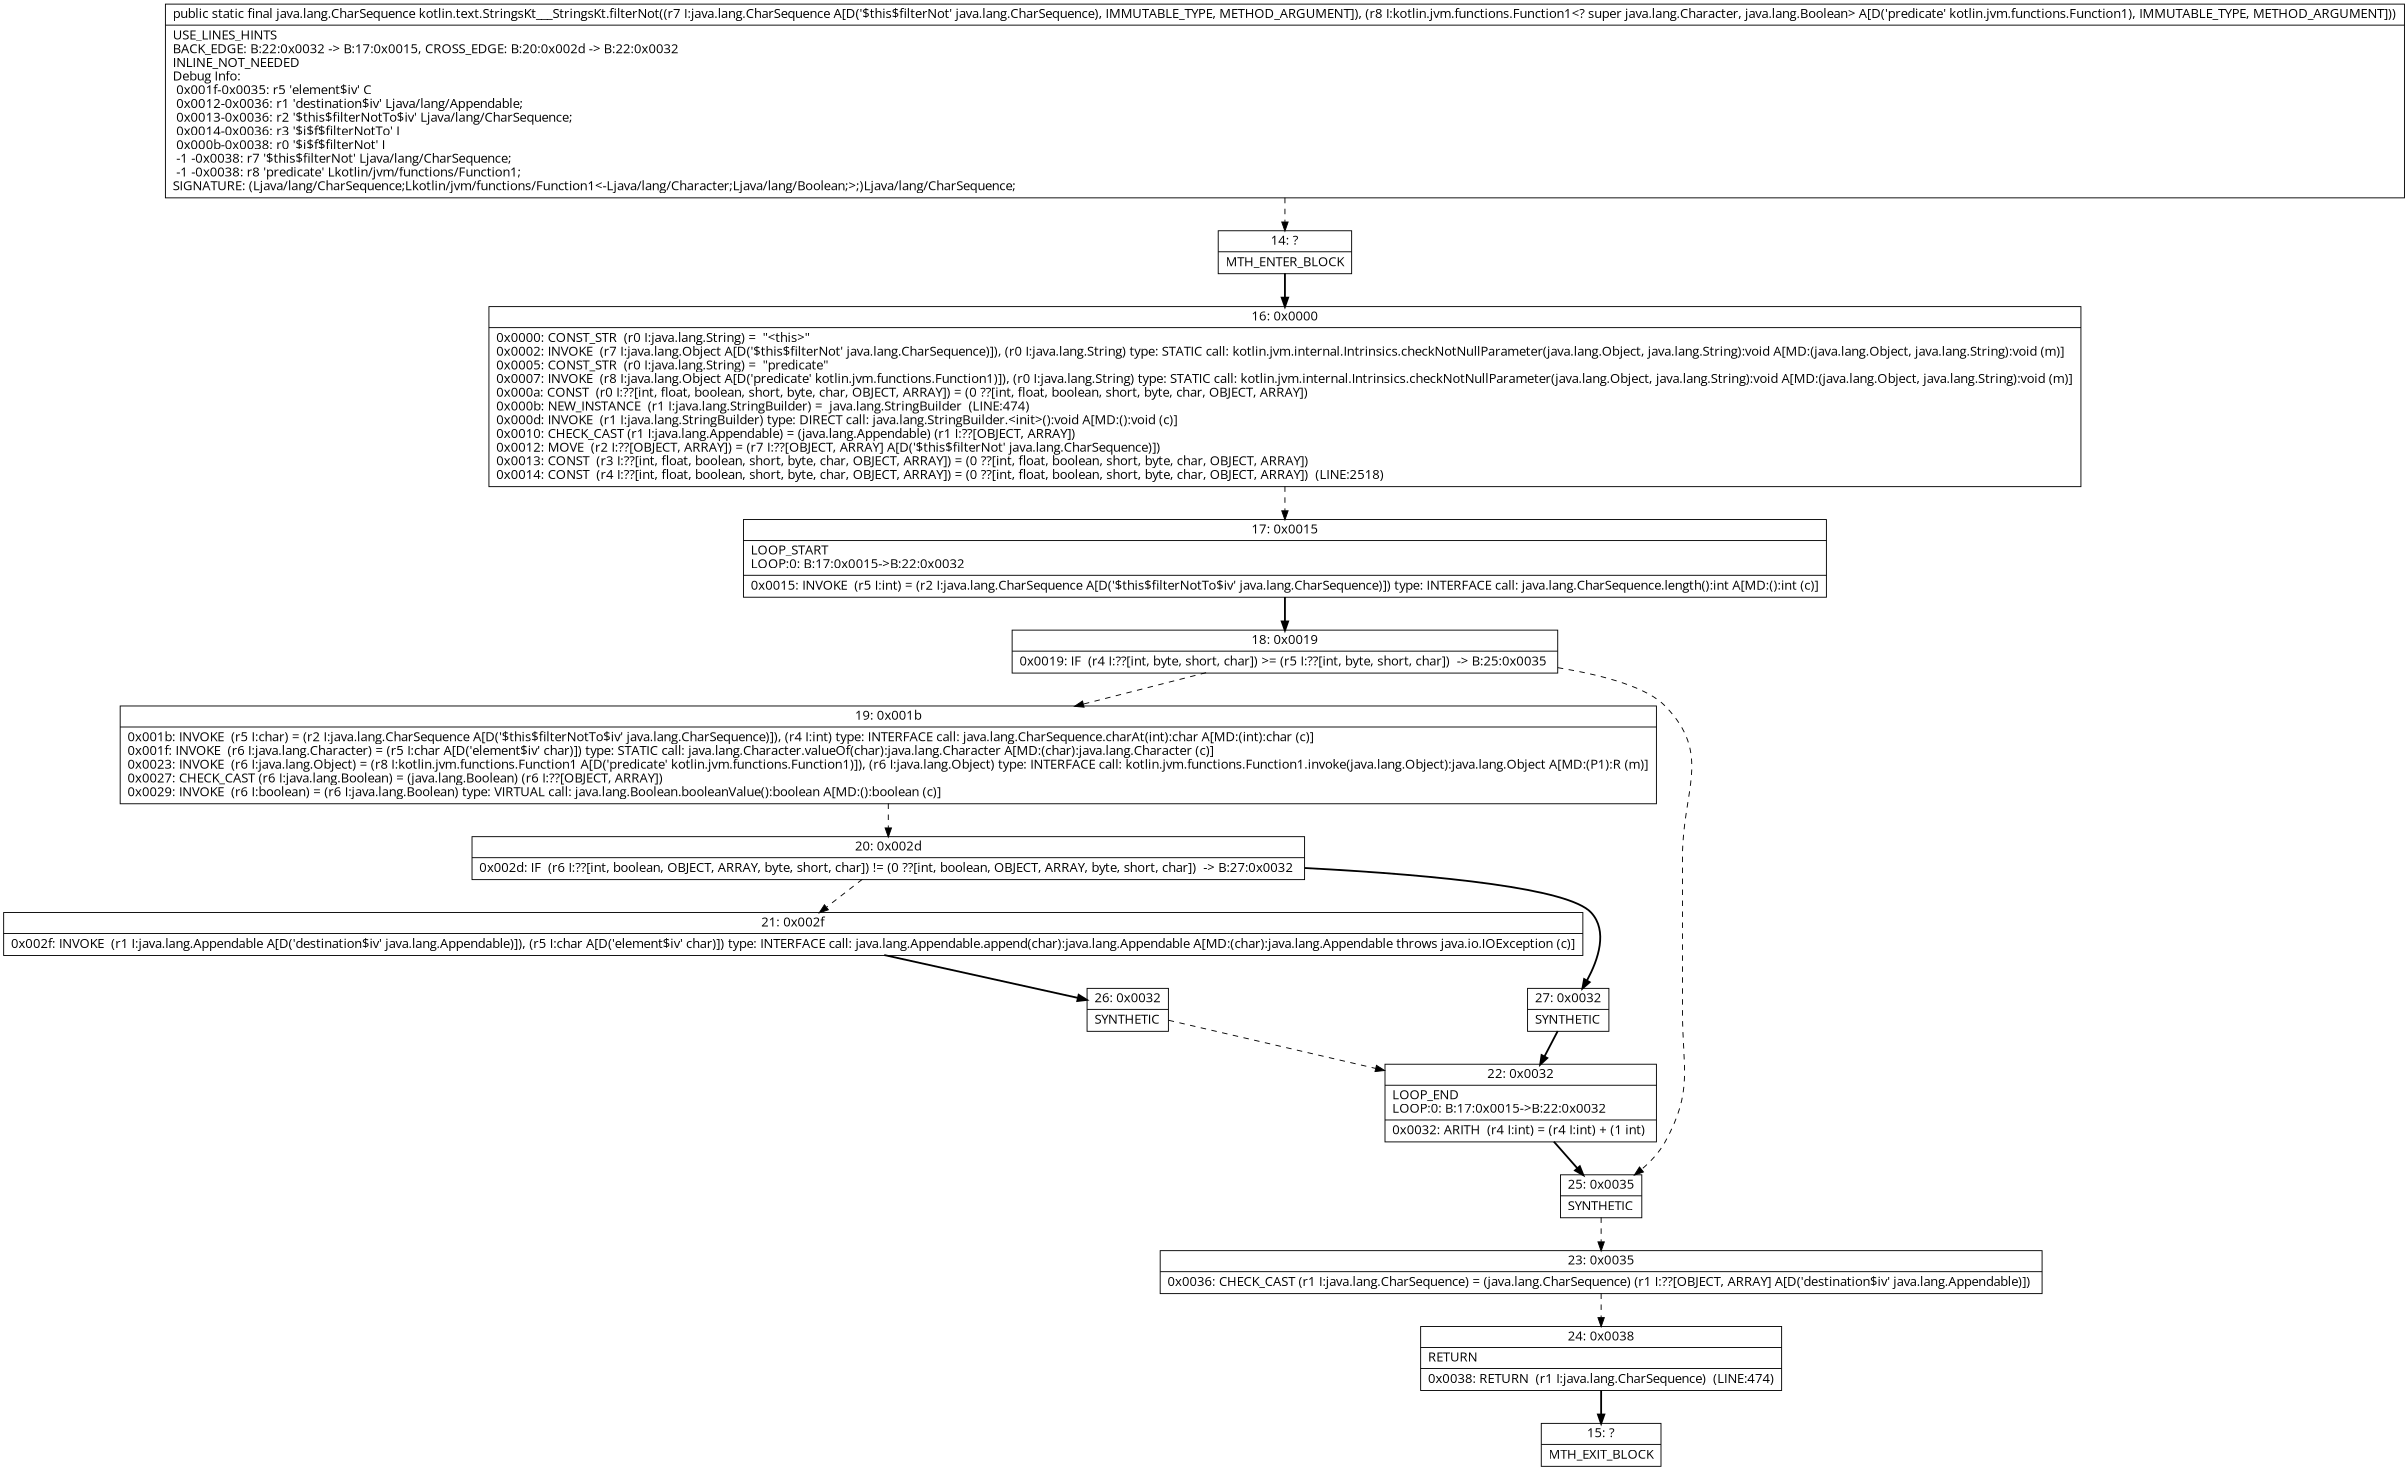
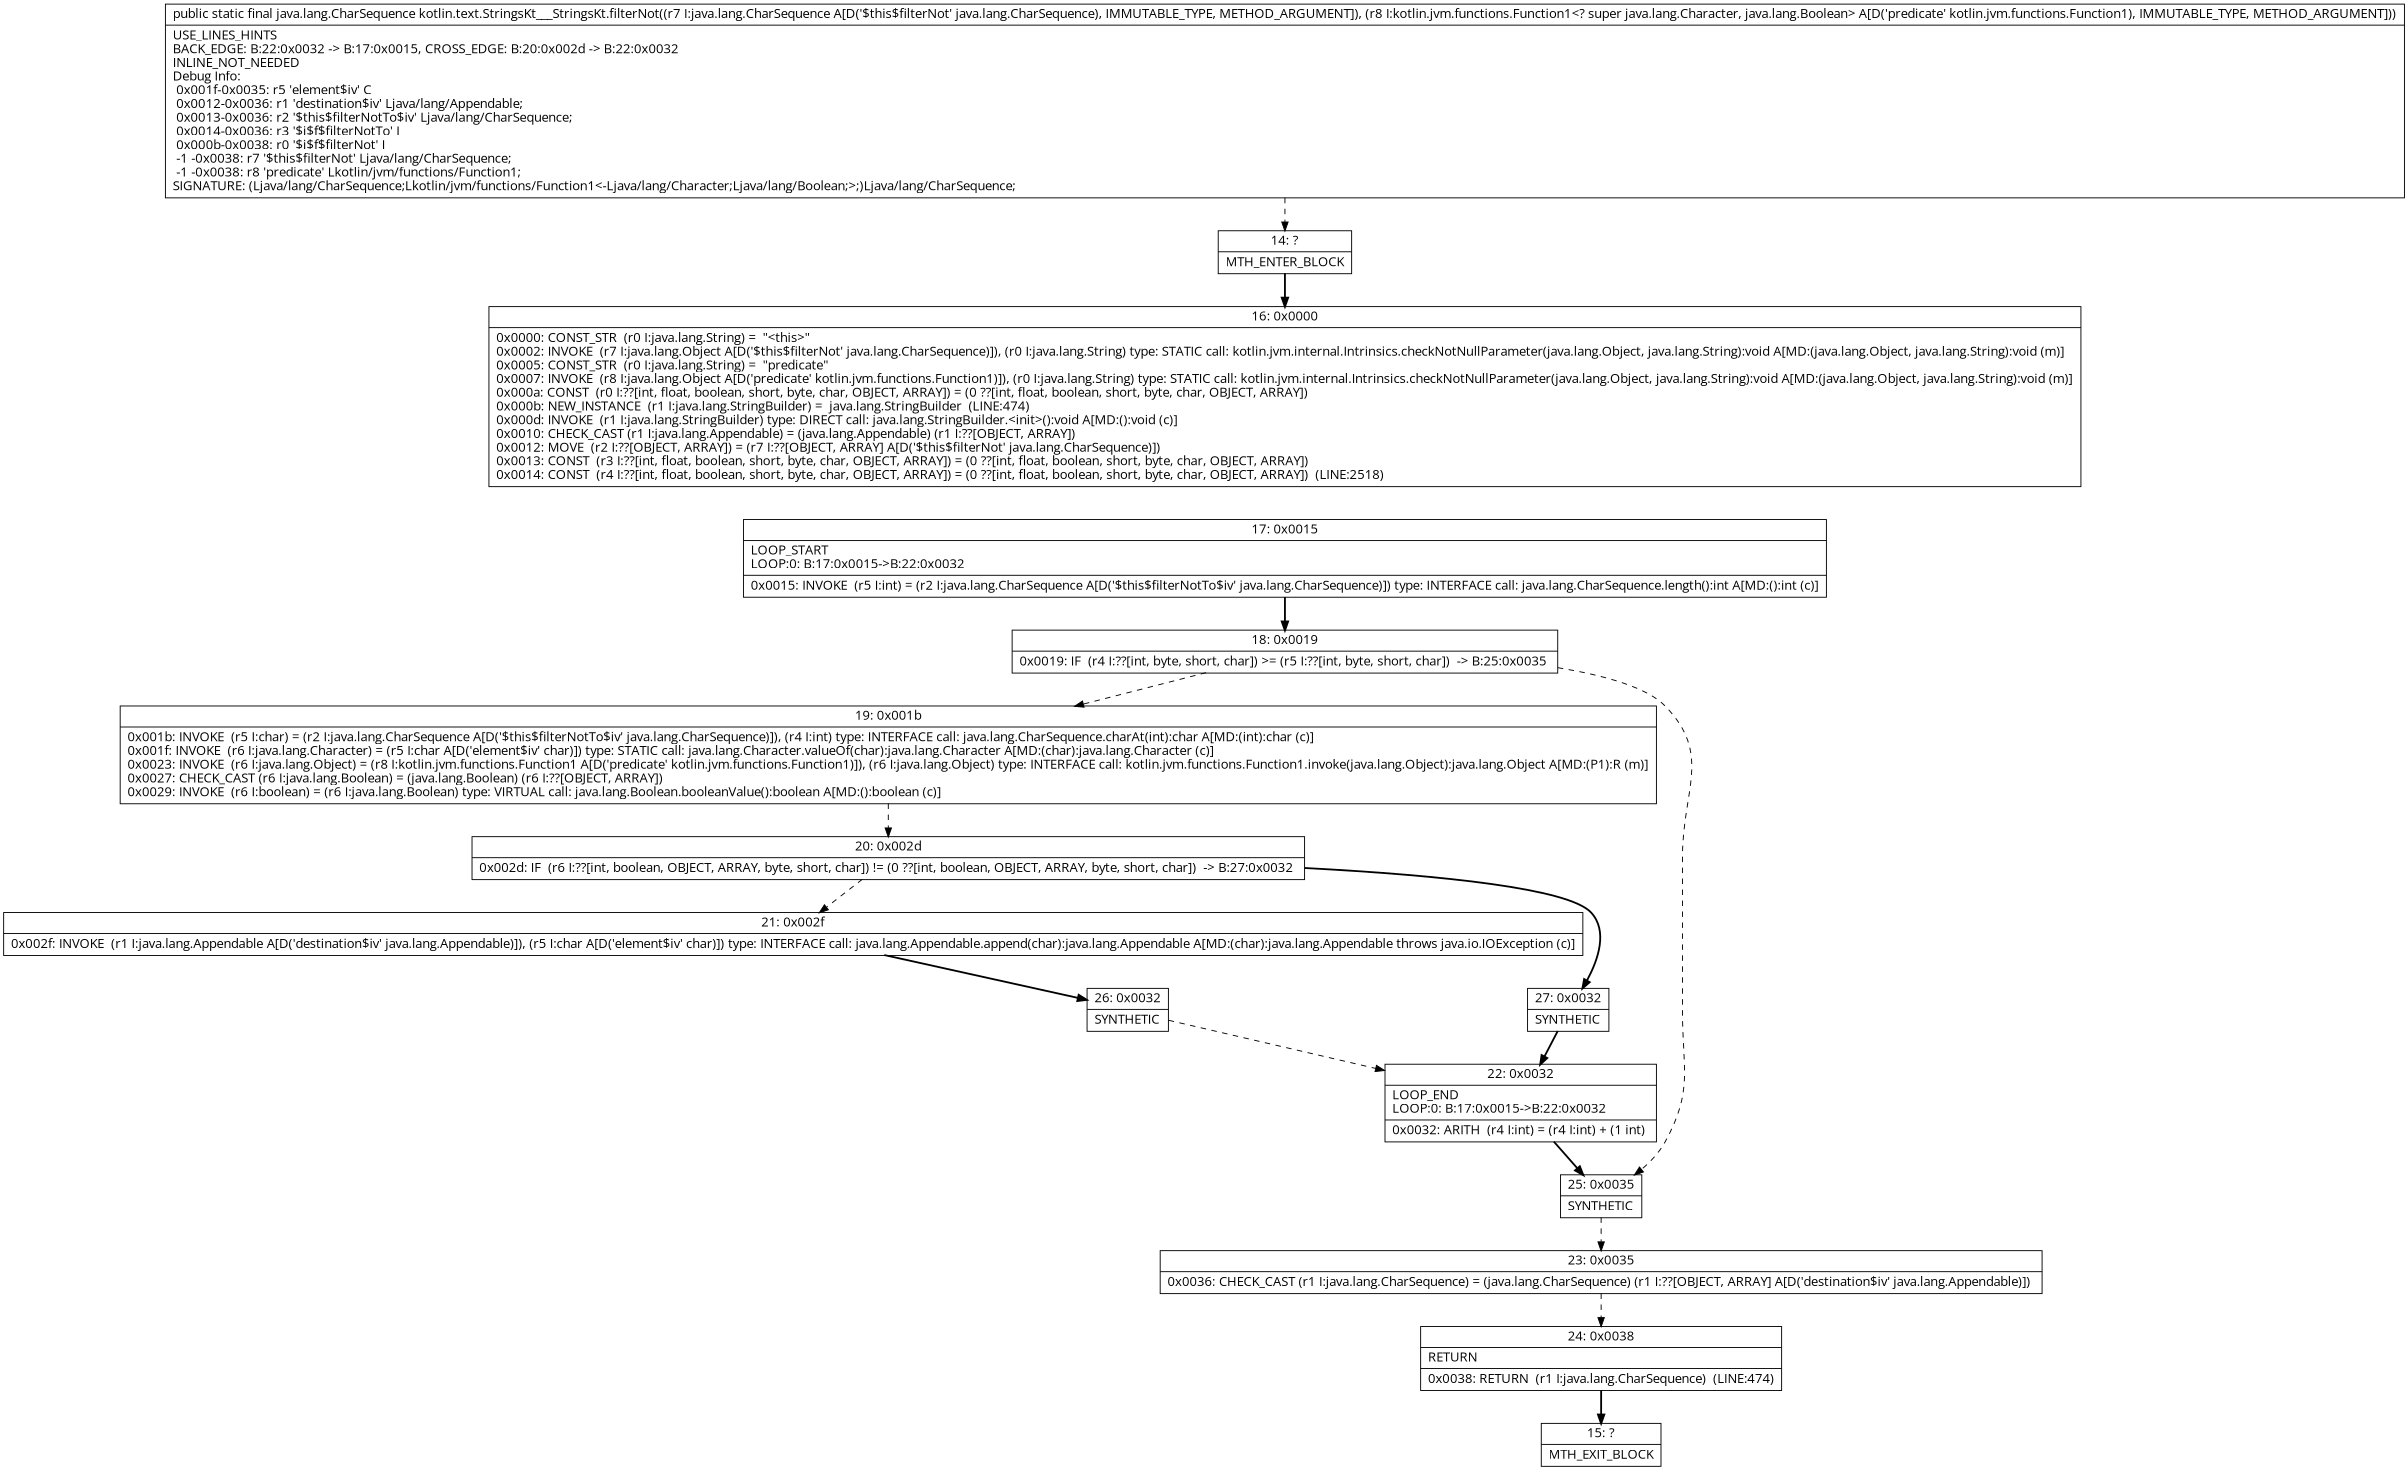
edge "16: 0x0000" -> "17: 0x0015": removed
